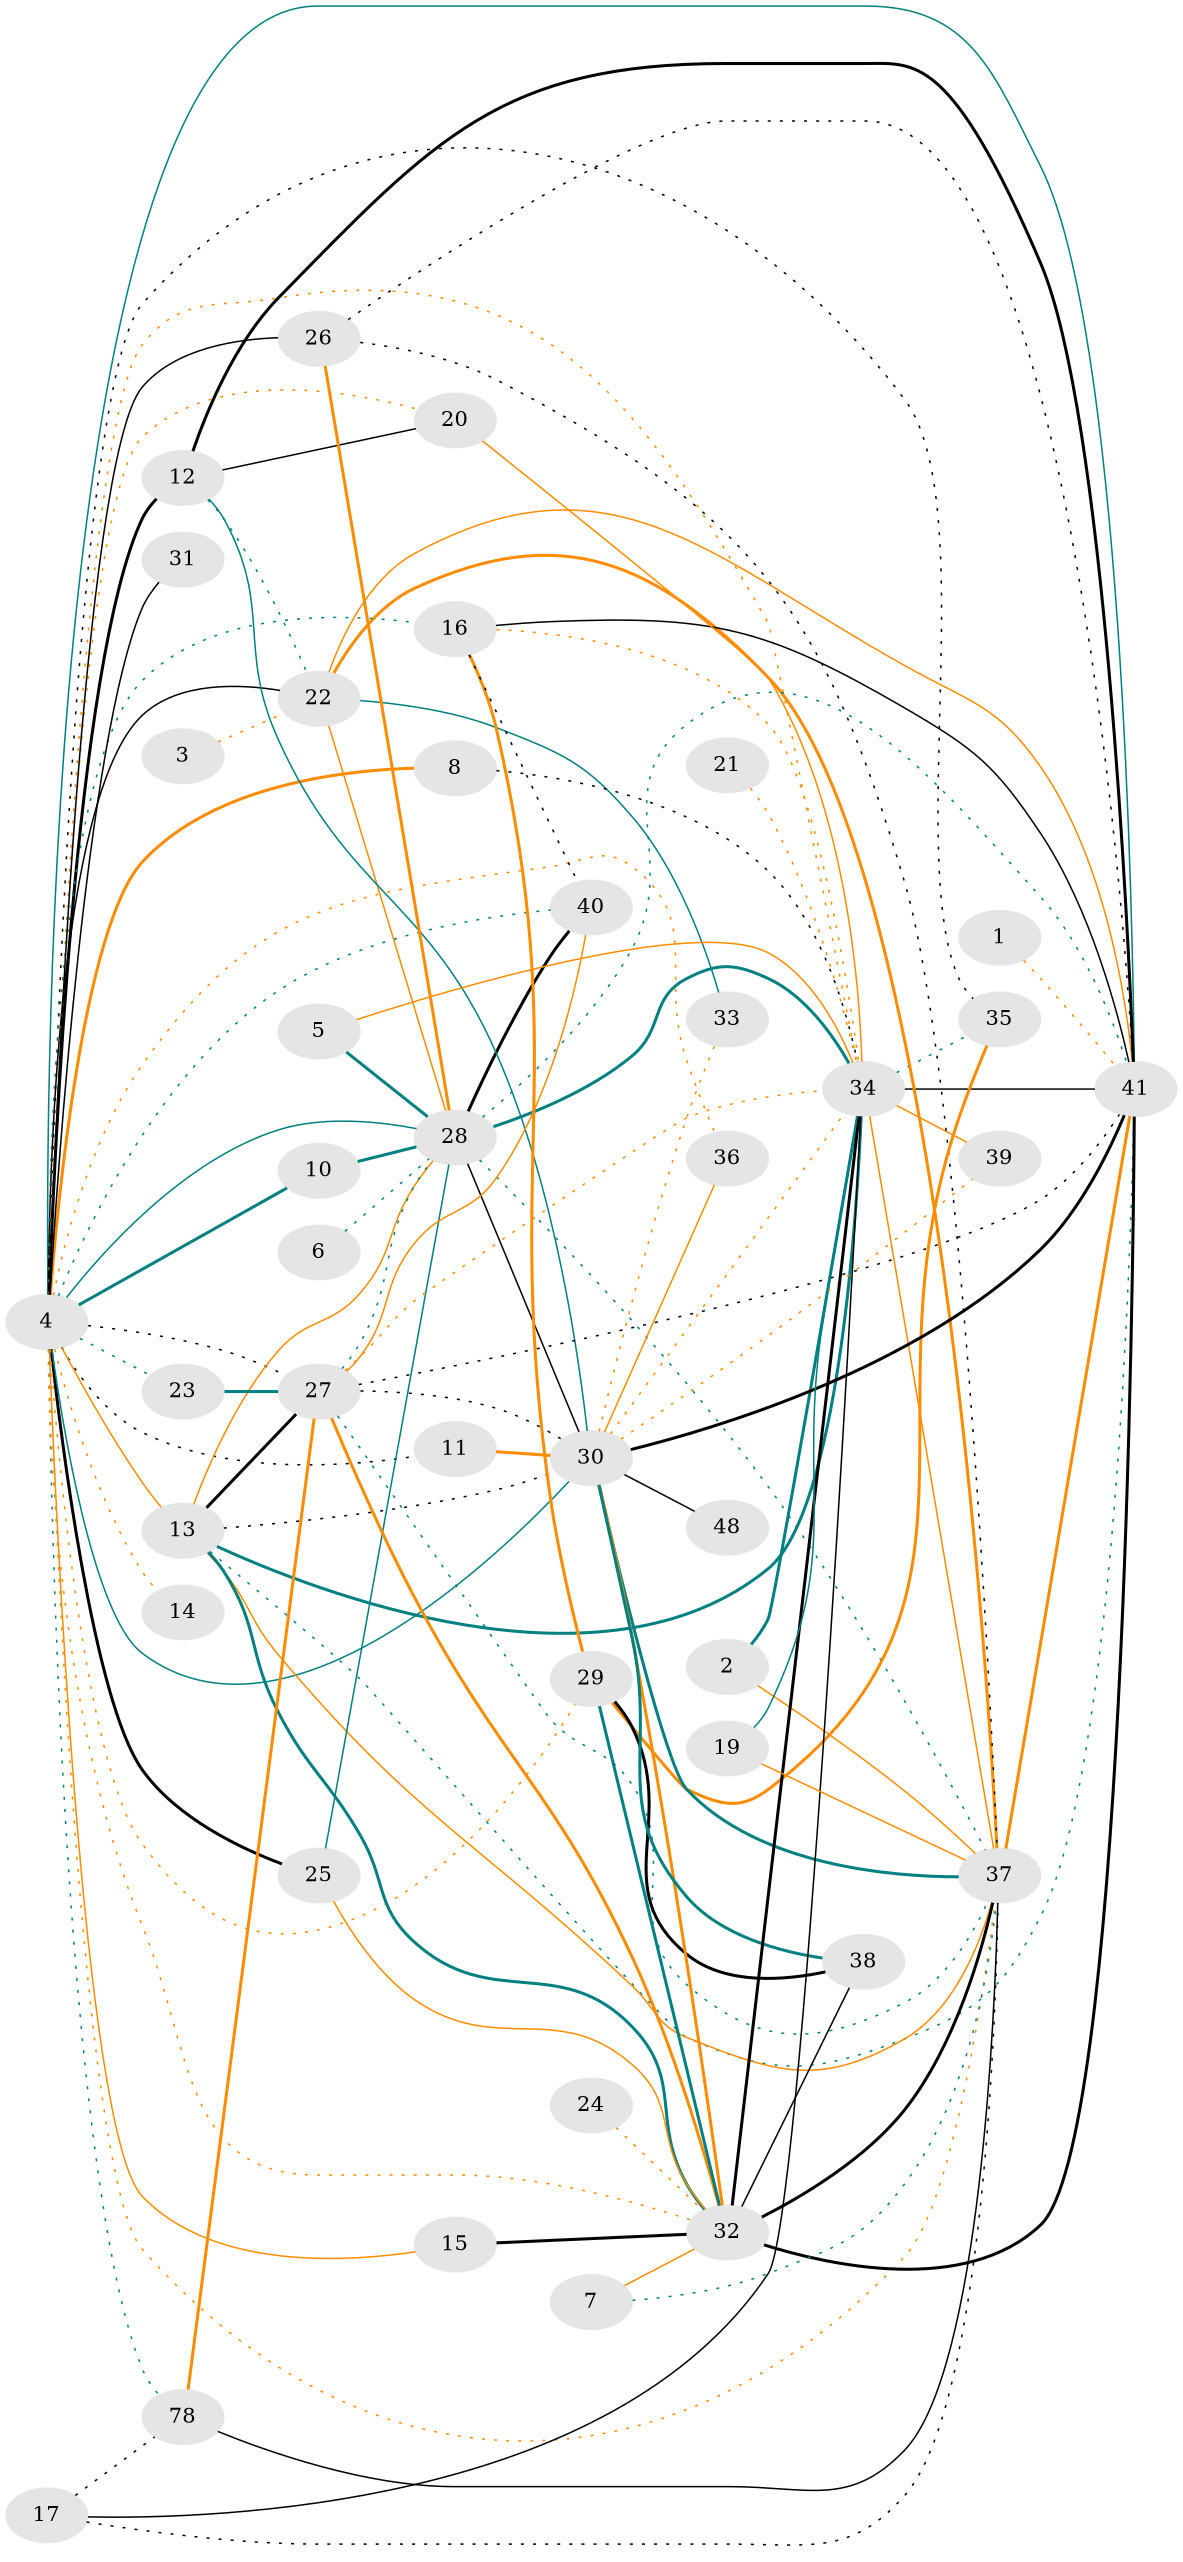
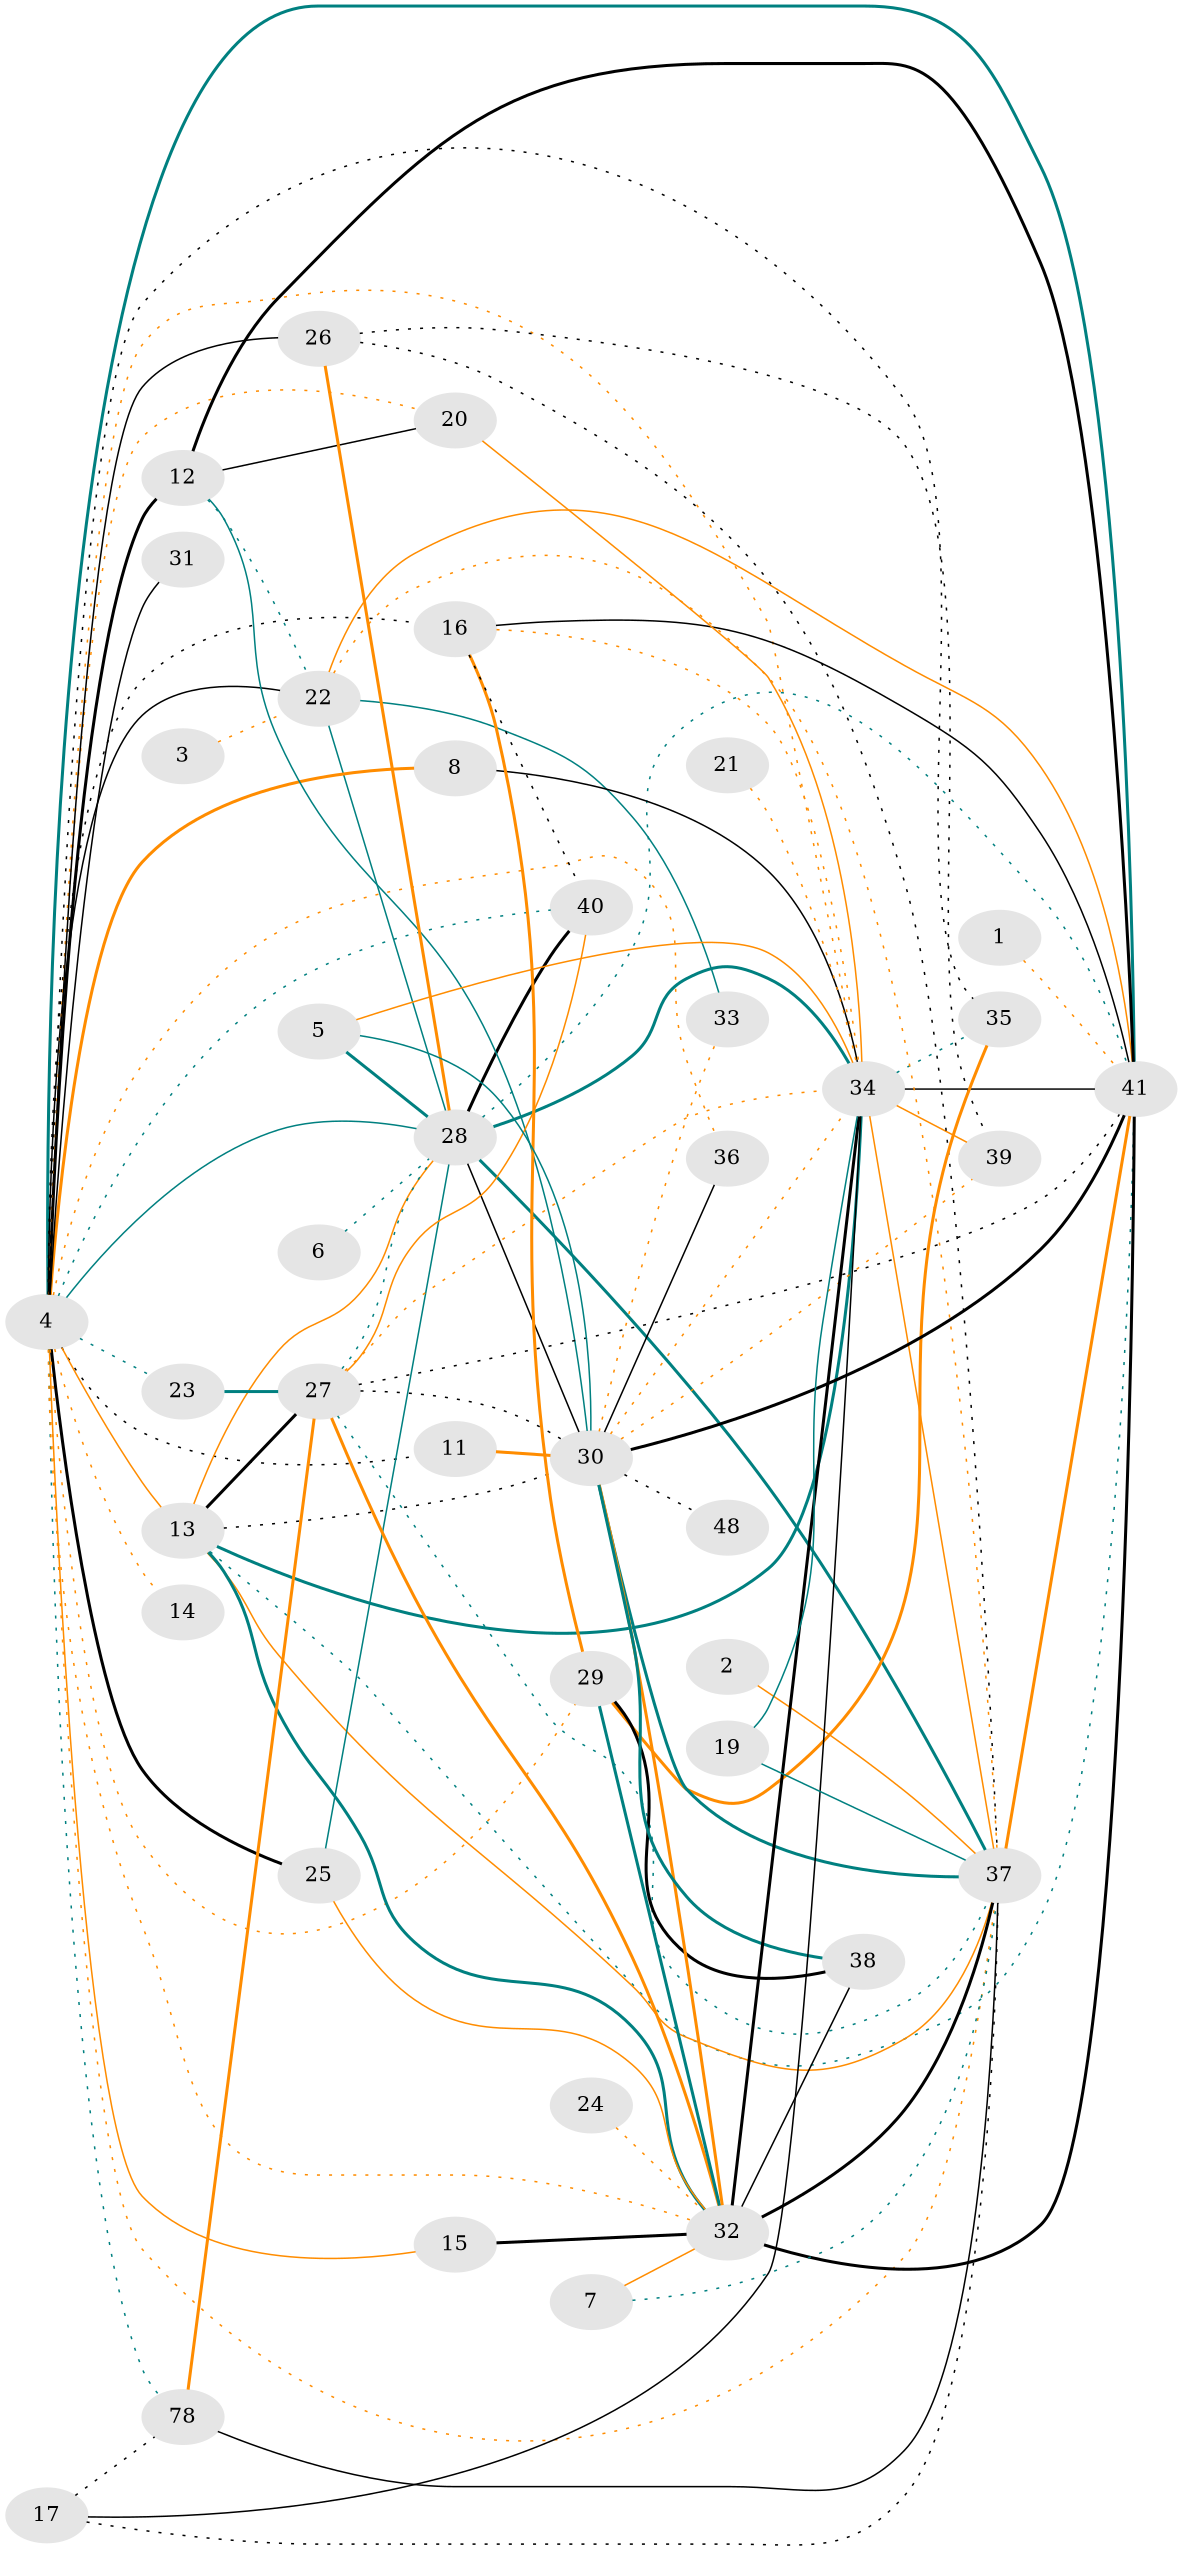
edge "41" -- "4": style solid -> bold
edge "26" -- "41": now "26" -- "39"
edge "16" -- "4": color teal -> black
edge "8" -- "34": style dotted -> solid
edge "22" -- "28": color darkorange -> teal
edge "22" -- "37": style bold -> dotted
node "10": removed
edge "36" -- "30": color darkorange -> black
edge "4" -- "27": removed
edge "34" -- "2": removed
edge "28" -- "37": style dotted -> bold
edge "30" -- "48": style solid -> dotted
edge "4" -- "30": now "5" -- "30"
edge "19" -- "37": color darkorange -> teal
